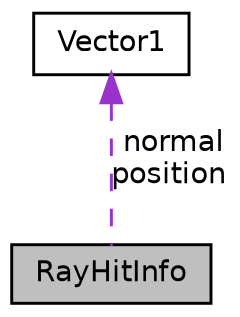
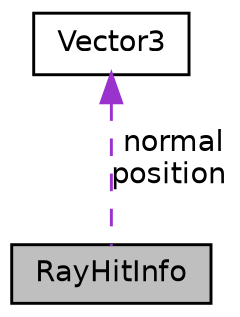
node "Vector1": label "Vector1" -> "Vector3"
